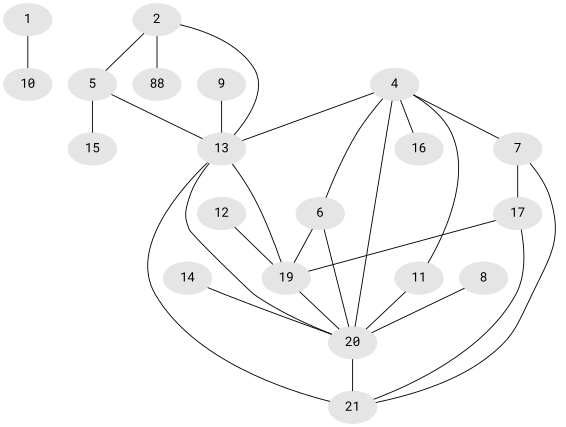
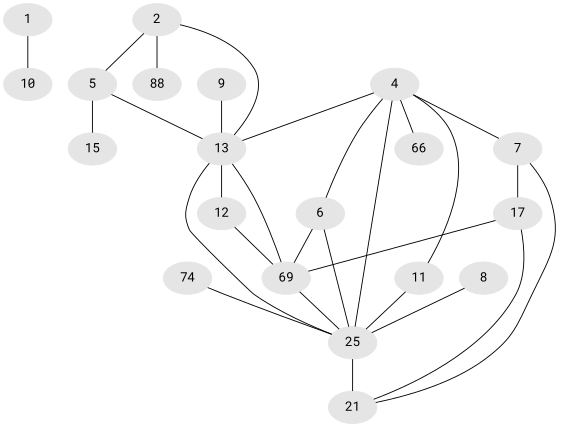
node "16": label "16" -> "66"
node "14": label "14" -> "74"
node "19": label "19" -> "69"
edge "13" -- "21": now "13" -- "12"
node "20": label "20" -> "25"
